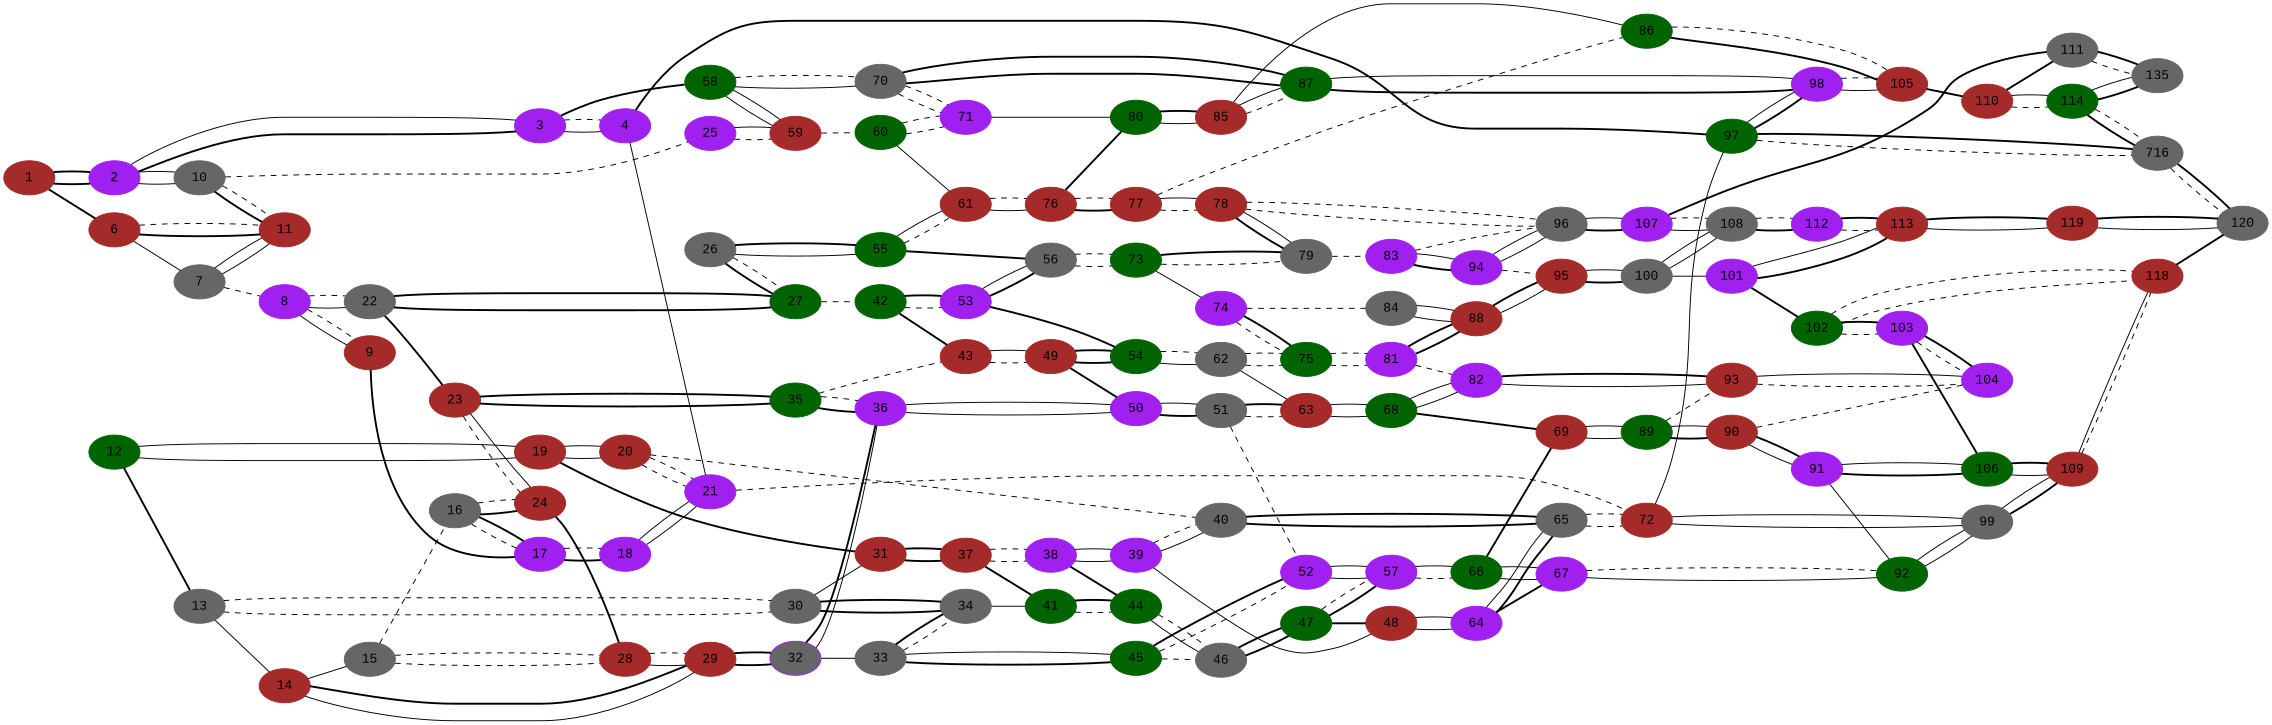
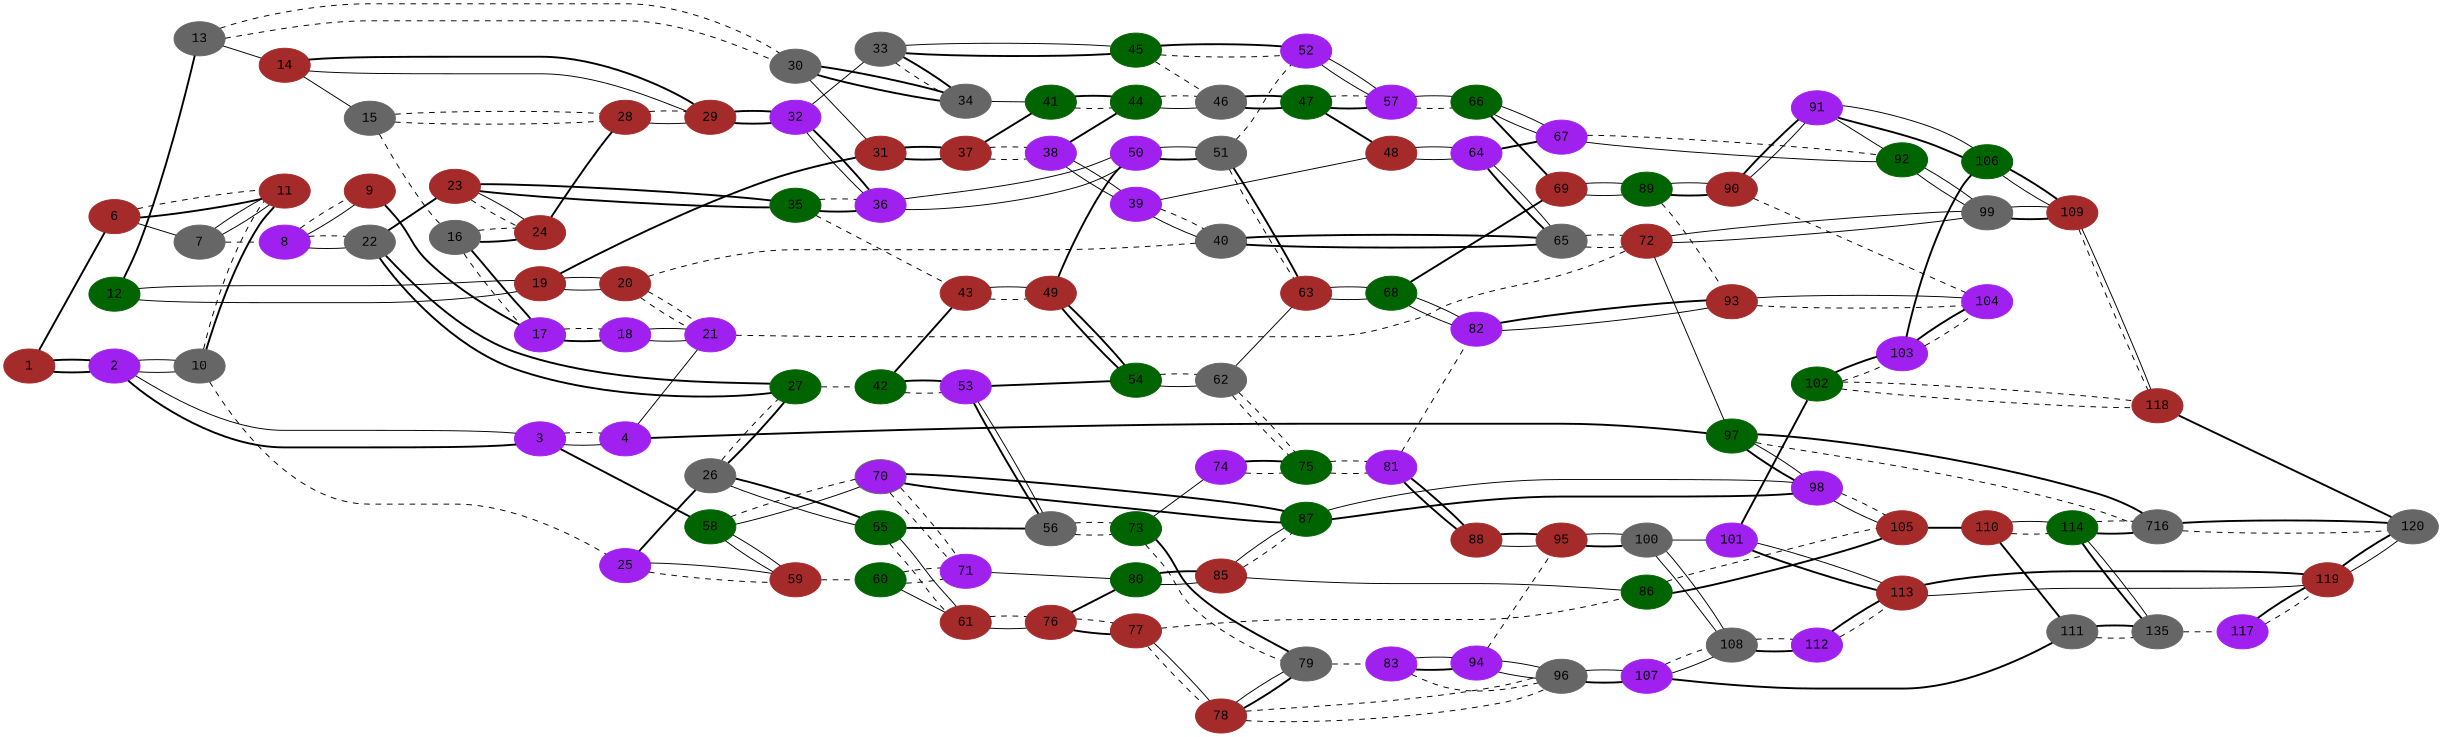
node "70": fillcolor gray40 -> purple
node "84": removed
edge "26" -- "25": added
node "117": added
node "32": fillcolor gray40 -> purple
